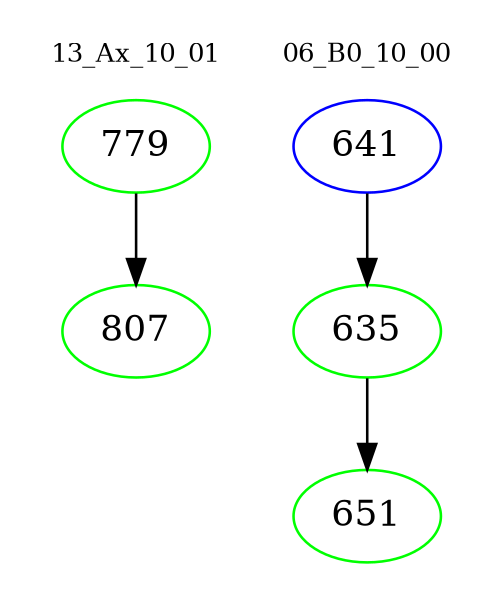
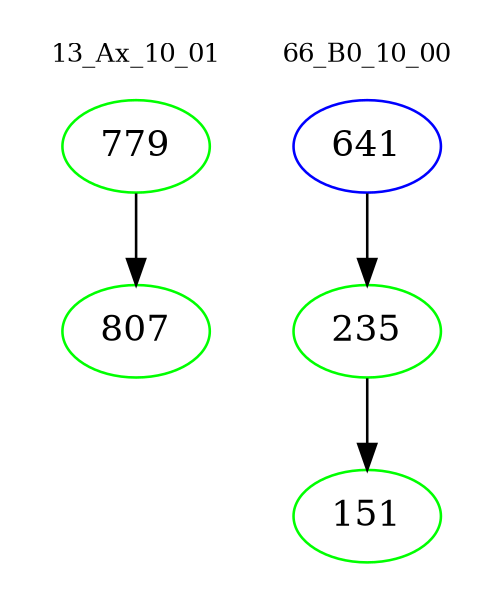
cluster "06_B0_10_00": label "06_B0_10_00" -> "66_B0_10_00"
node "635": label "635" -> "235"
node "651": label "651" -> "151"
